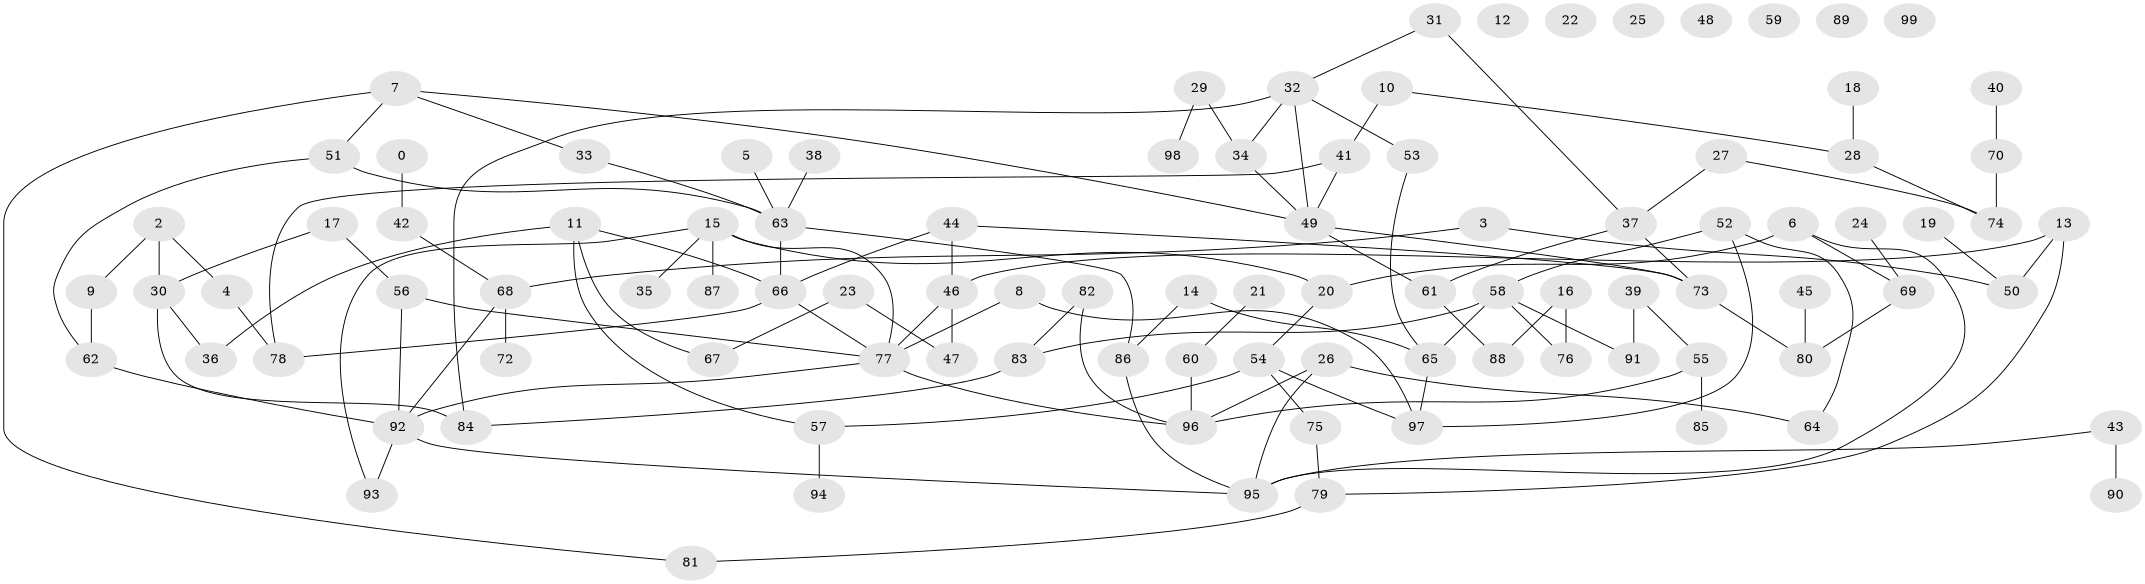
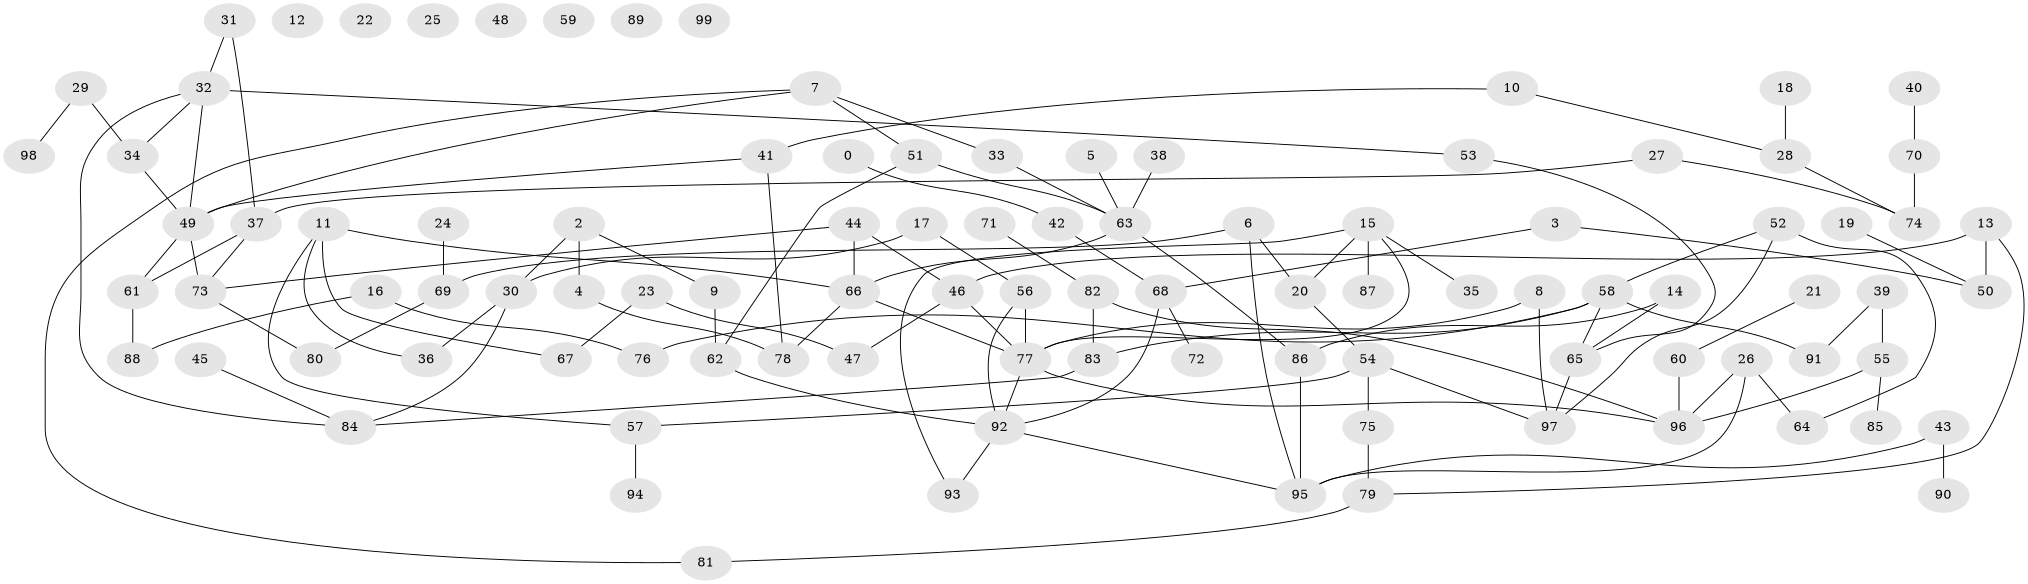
node "71": added
edge "45" -- "80": now "45" -- "84"
